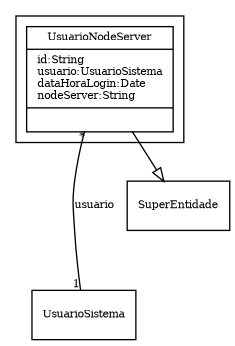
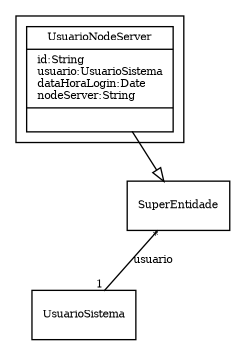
edge "UsuarioNodeServer" -- "UsuarioSistema": now "SuperEntidade" -- "UsuarioSistema"
